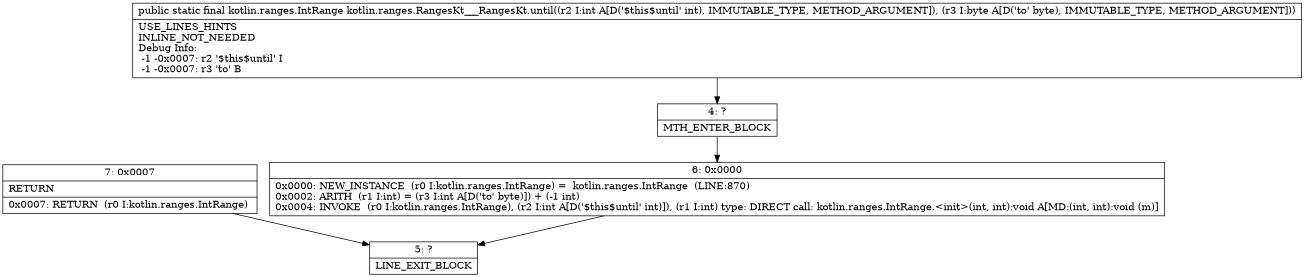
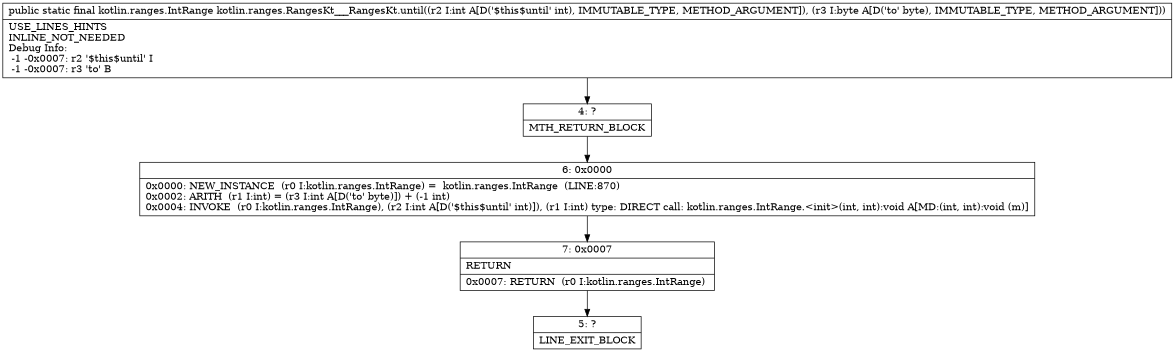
node "4: ?": text "MTH_ENTER_BLOCK" -> "MTH_RETURN_BLOCK"
edge "6: 0x0000" -> "5: ?": now "6: 0x0000" -> "7: 0x0007"
